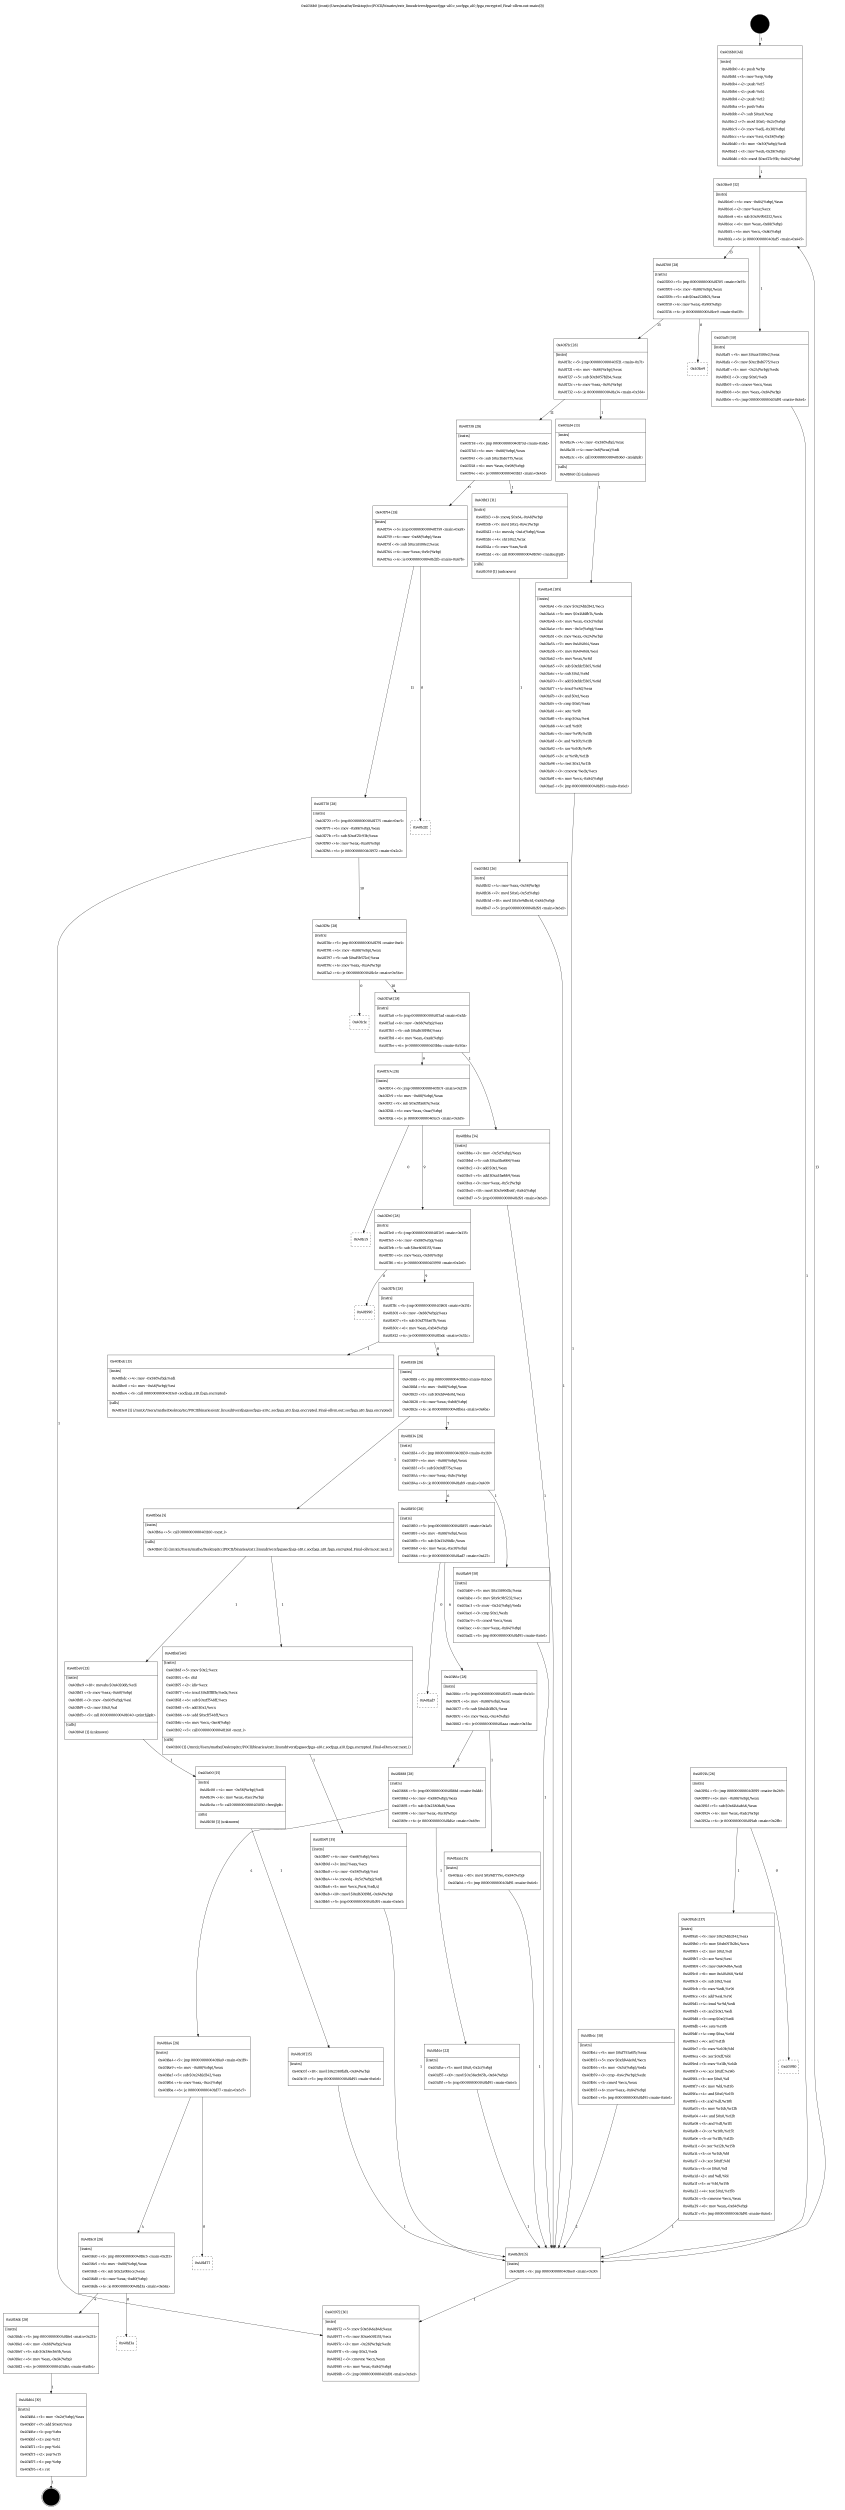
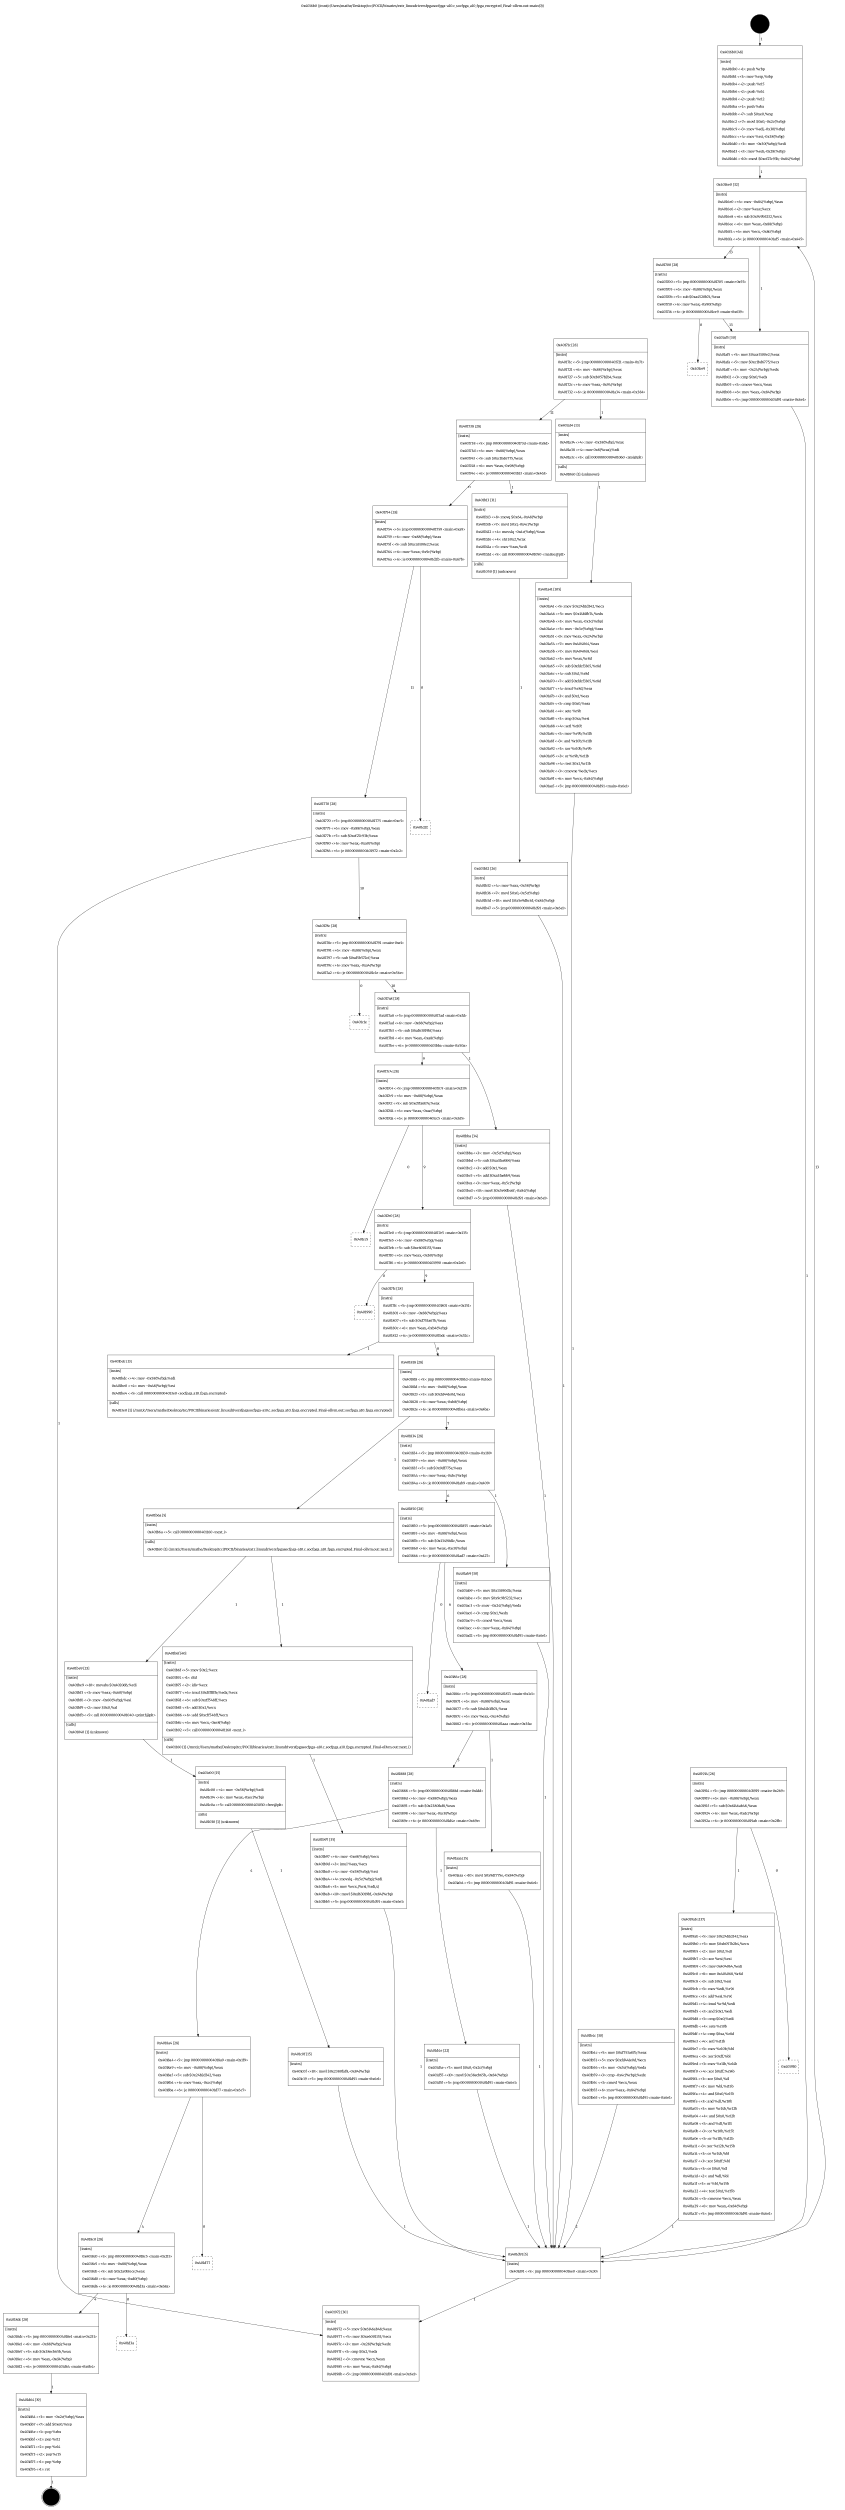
edge "0x401700 [28]" -> "0x40171c [28]": now "0x401700 [28]" -> "0x401af5 [30]"
